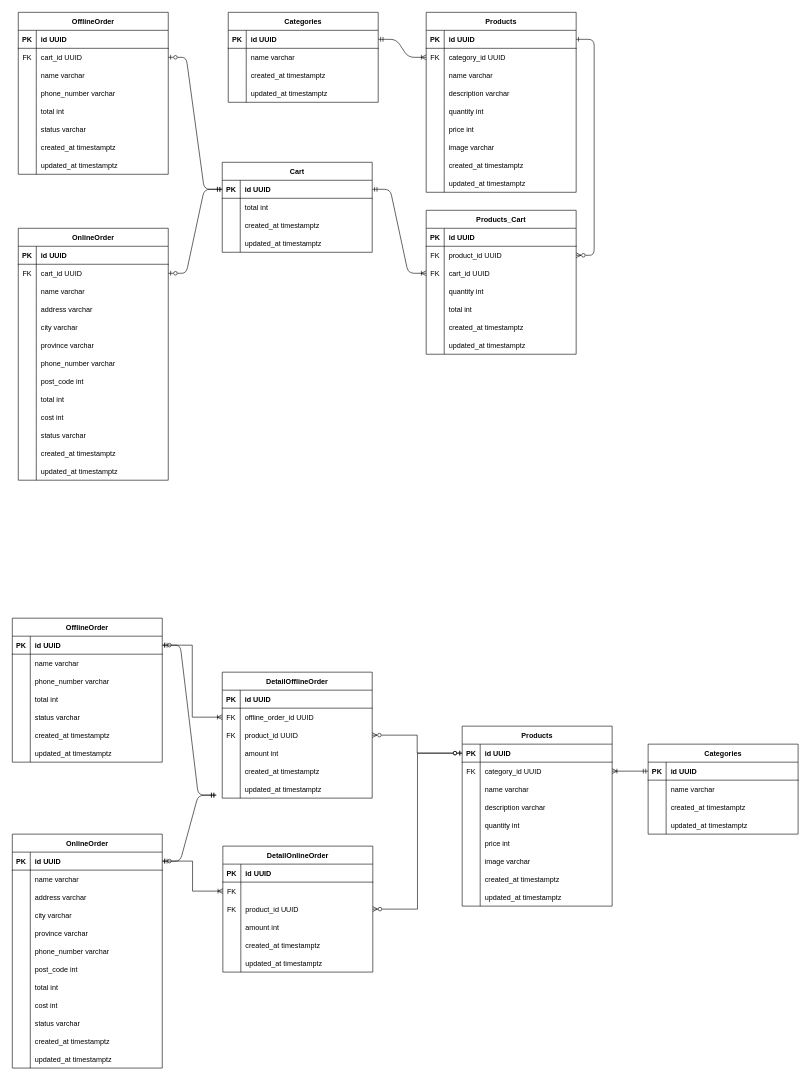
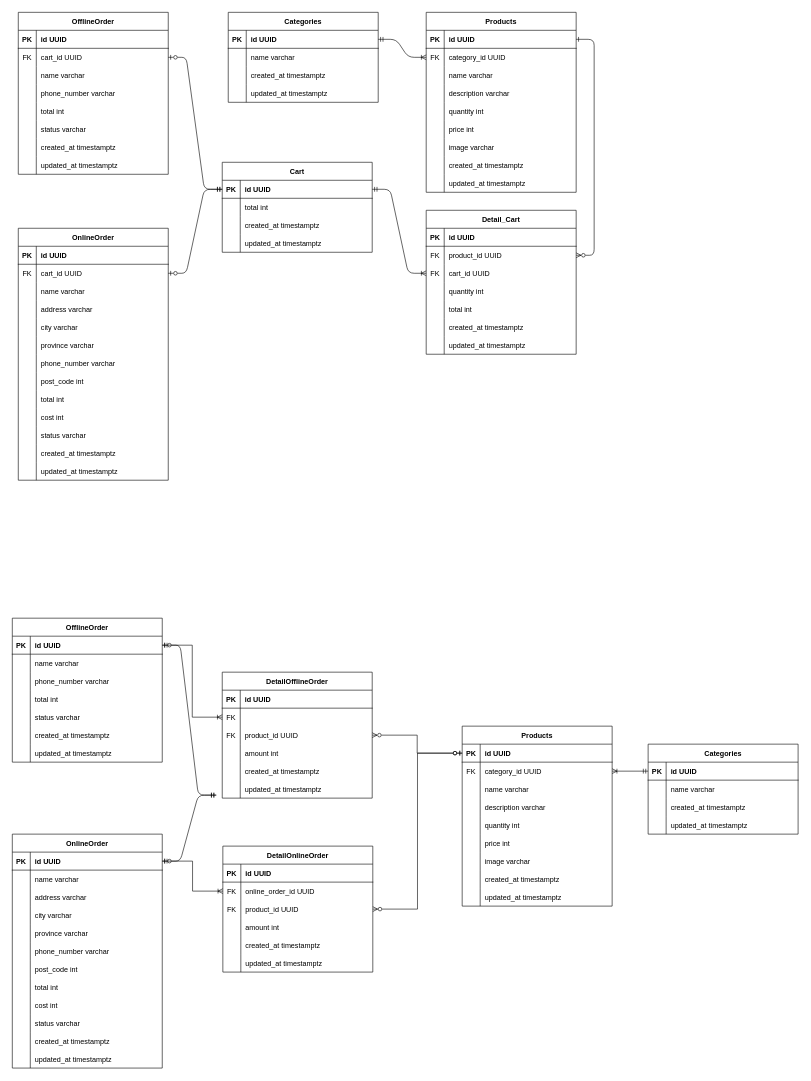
node "Products_Cart": label "Products_Cart" -> "Detail_Cart"
node "offline_order_id UUID": removed
node "online_order_id UUID": added
